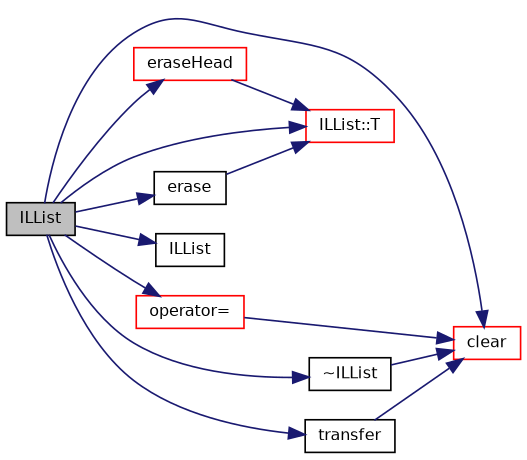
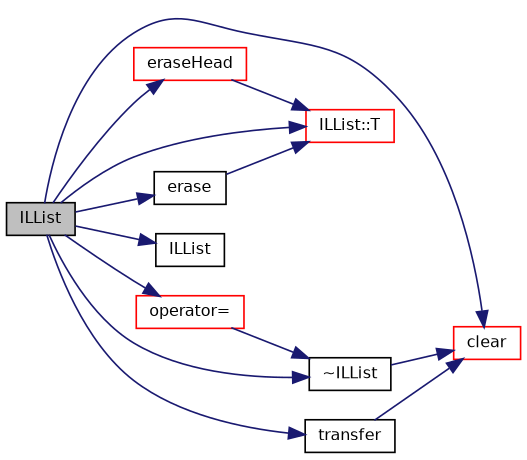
edge "operator=" -> "clear": now "operator=" -> "~ILList"
